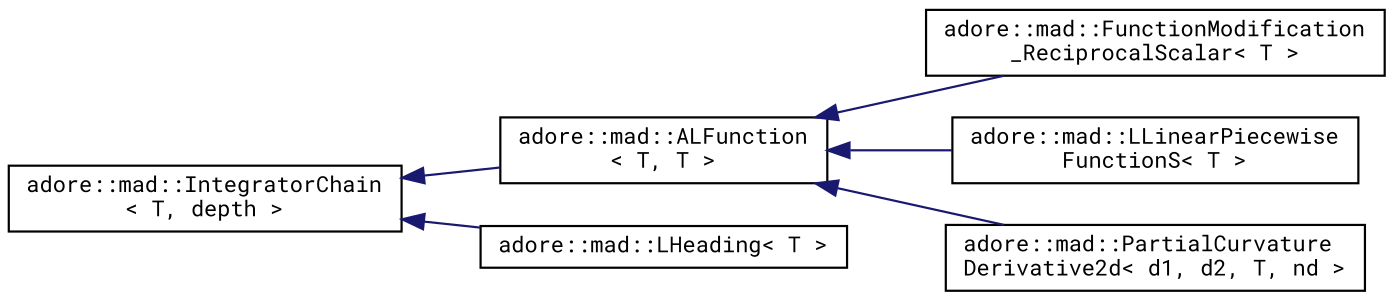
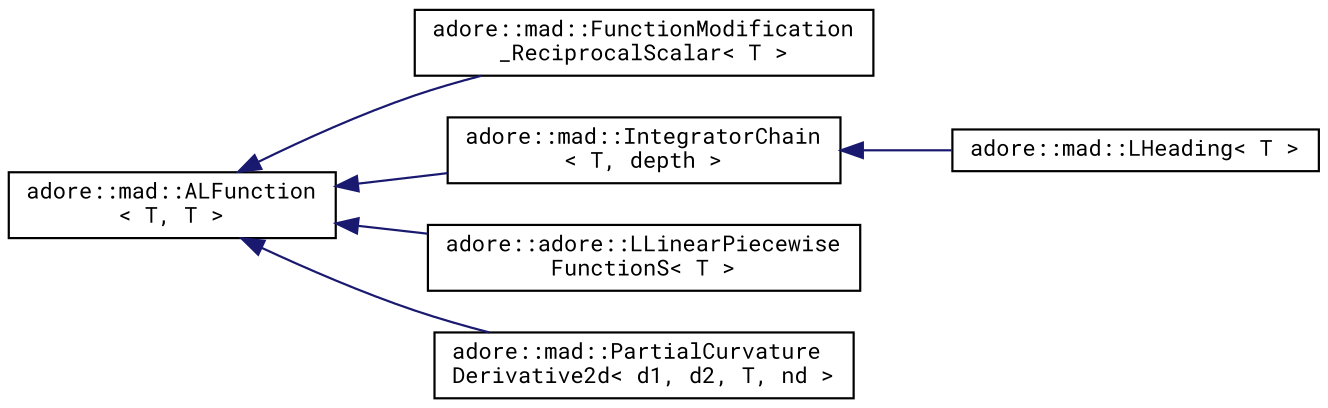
node "adore::mad::LLinearPiecewise FunctionS< T >": label "adore::mad::LLinearPiecewise FunctionS< T >" -> "adore::adore::LLinearPiecewise FunctionS< T >"
edge "adore::mad::ALFunction < T, T >" -> "adore::mad::IntegratorChain < T, depth >": reversed
